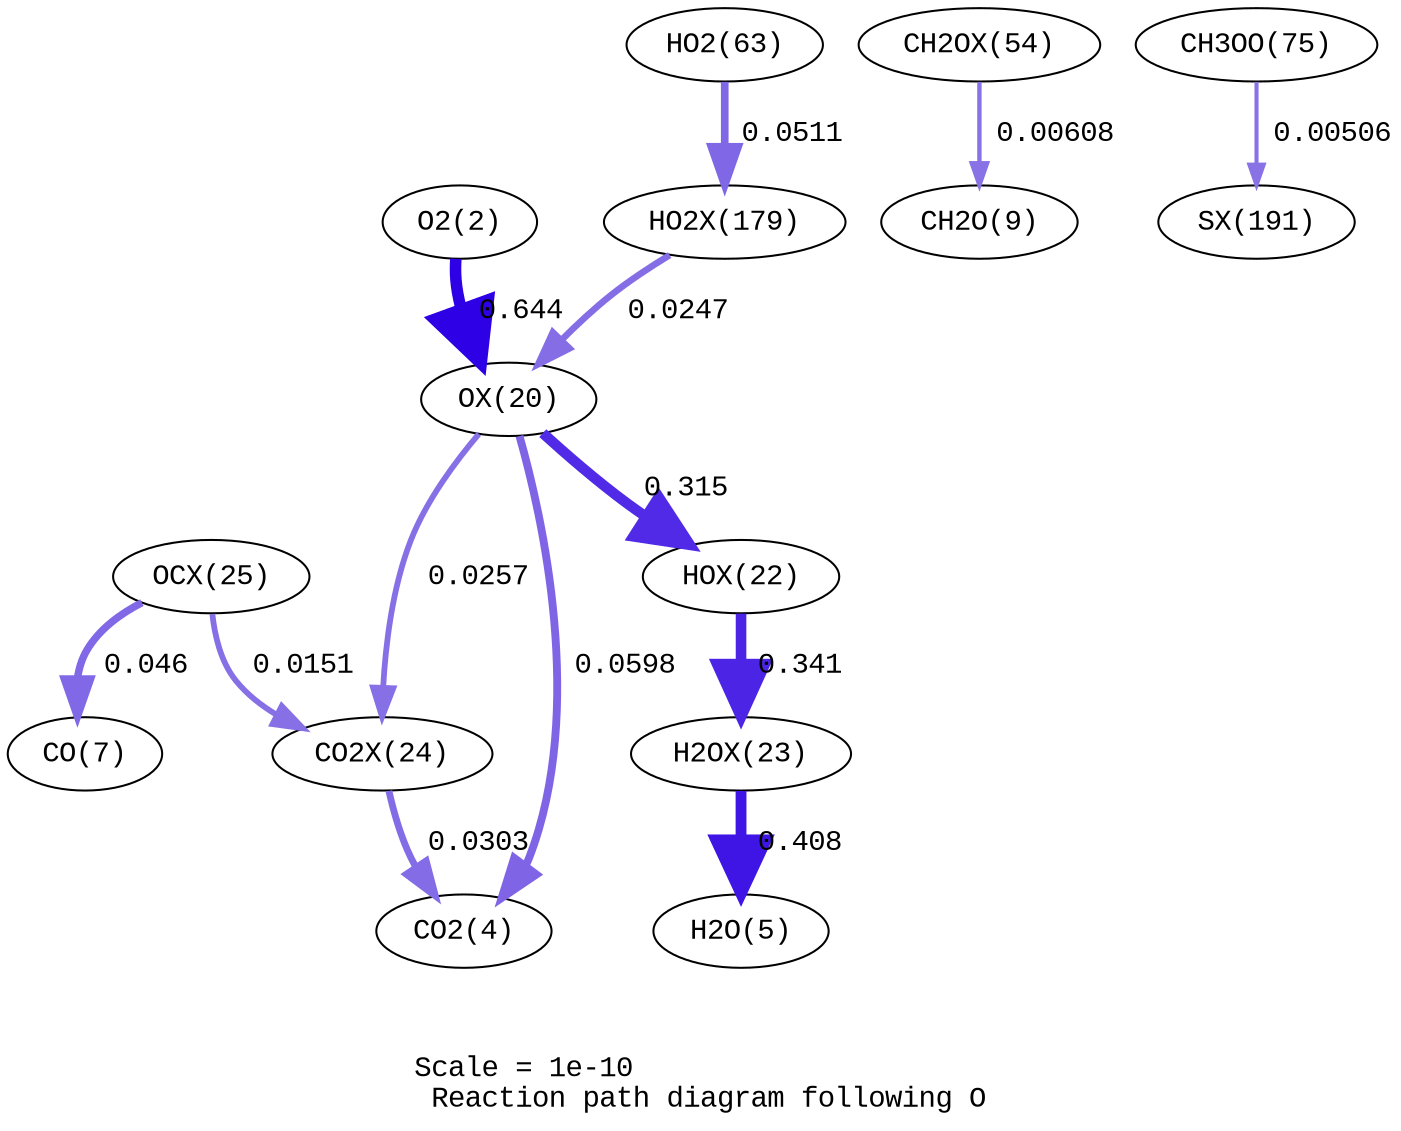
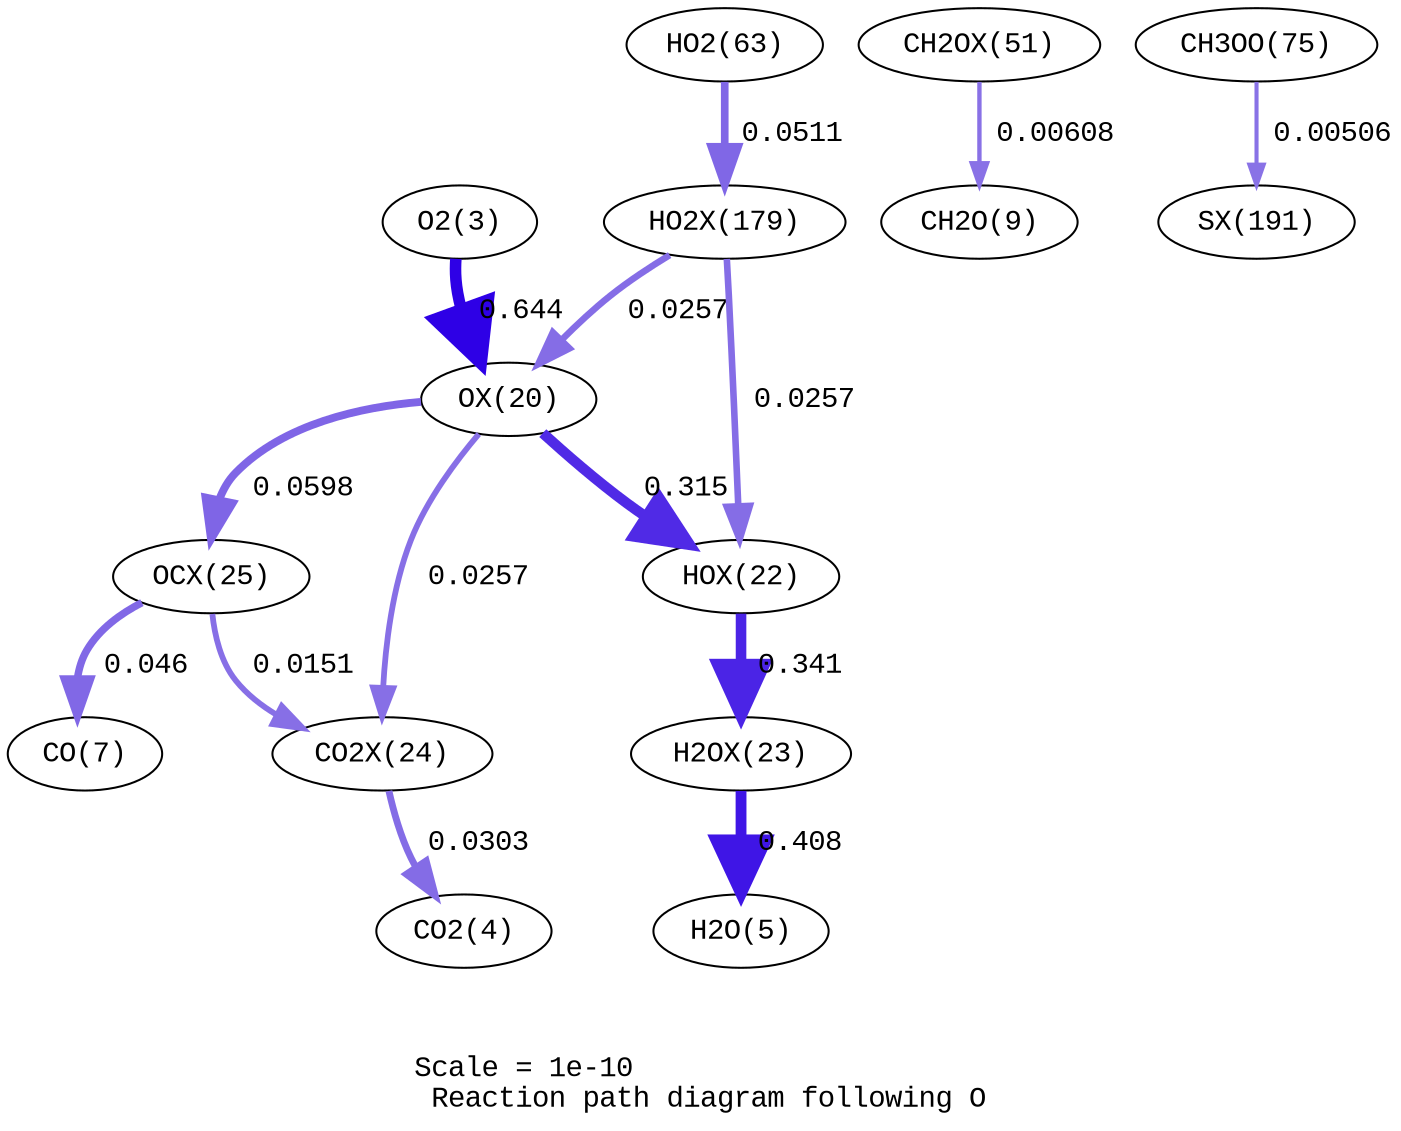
node "CH2OX(54)": label "CH2OX(54)" -> "CH2OX(51)"
node "O2(2)": label "O2(2)" -> "O2(3)"
edge "HO2X(179)" -> "OX(20)": label " 0.0247" -> " 0.0257"
edge "HO2X(179)" -> "HOX(22)": added, label "0.0257"
edge "OX(20)" -> "CO2(4)": now "OX(20)" -> "OCX(25)"
